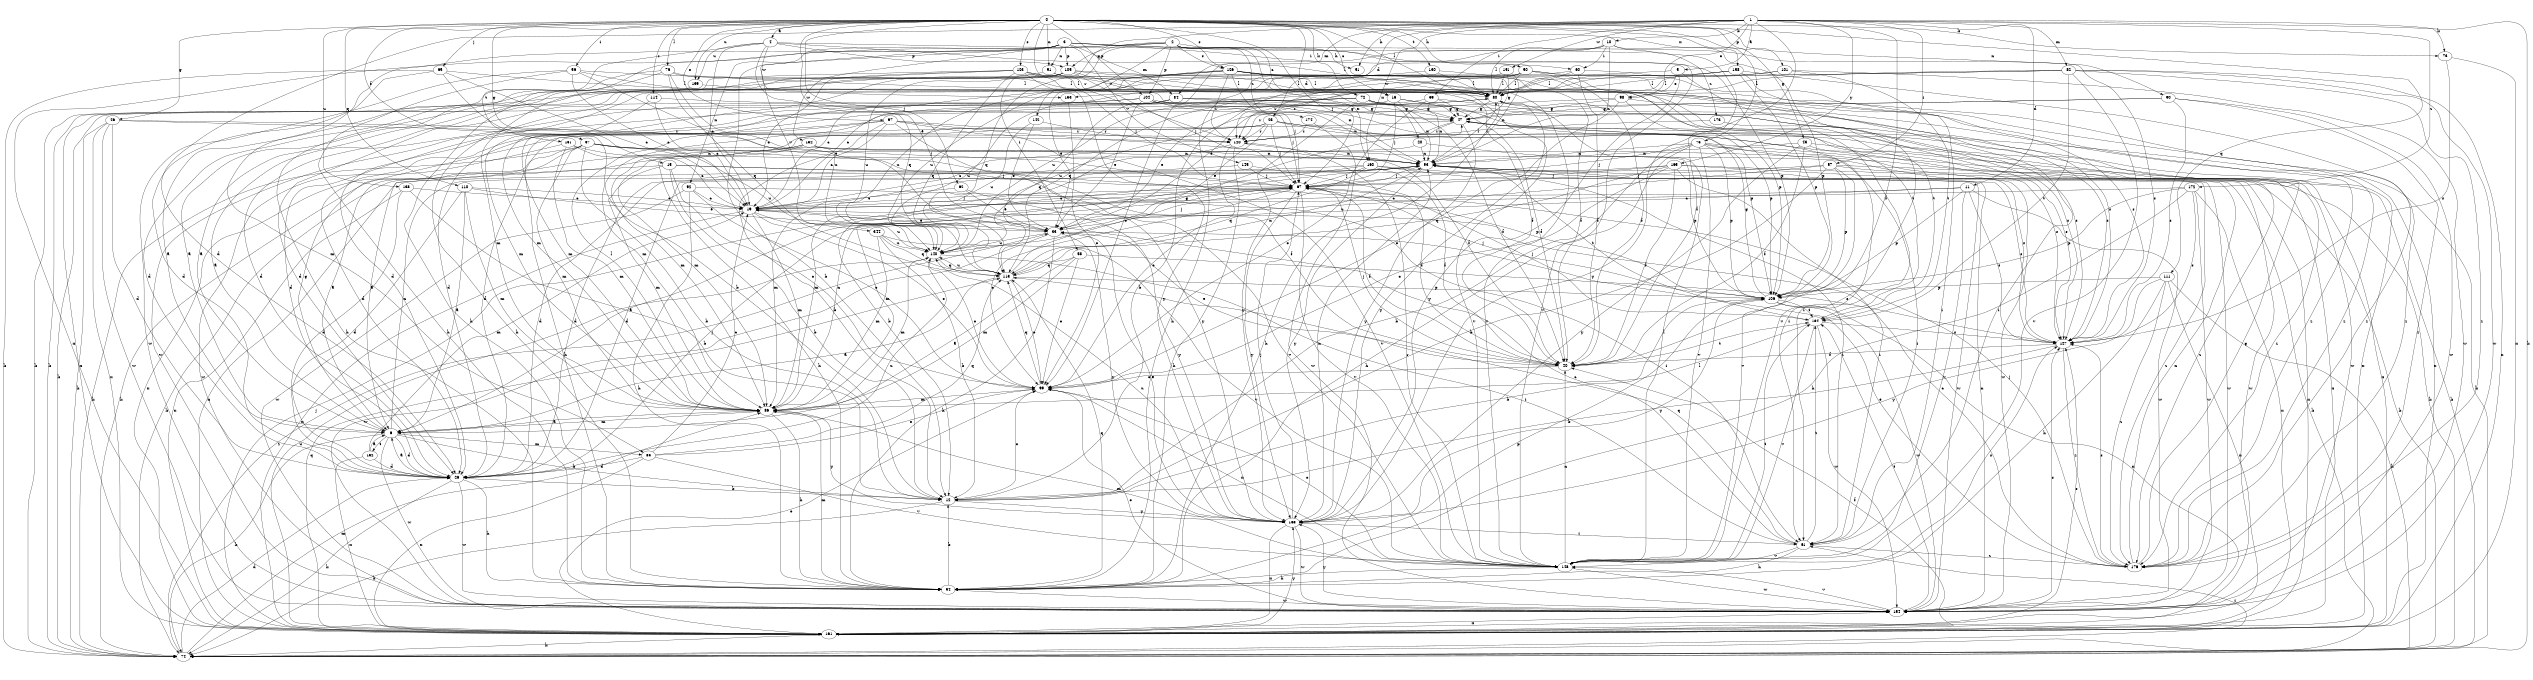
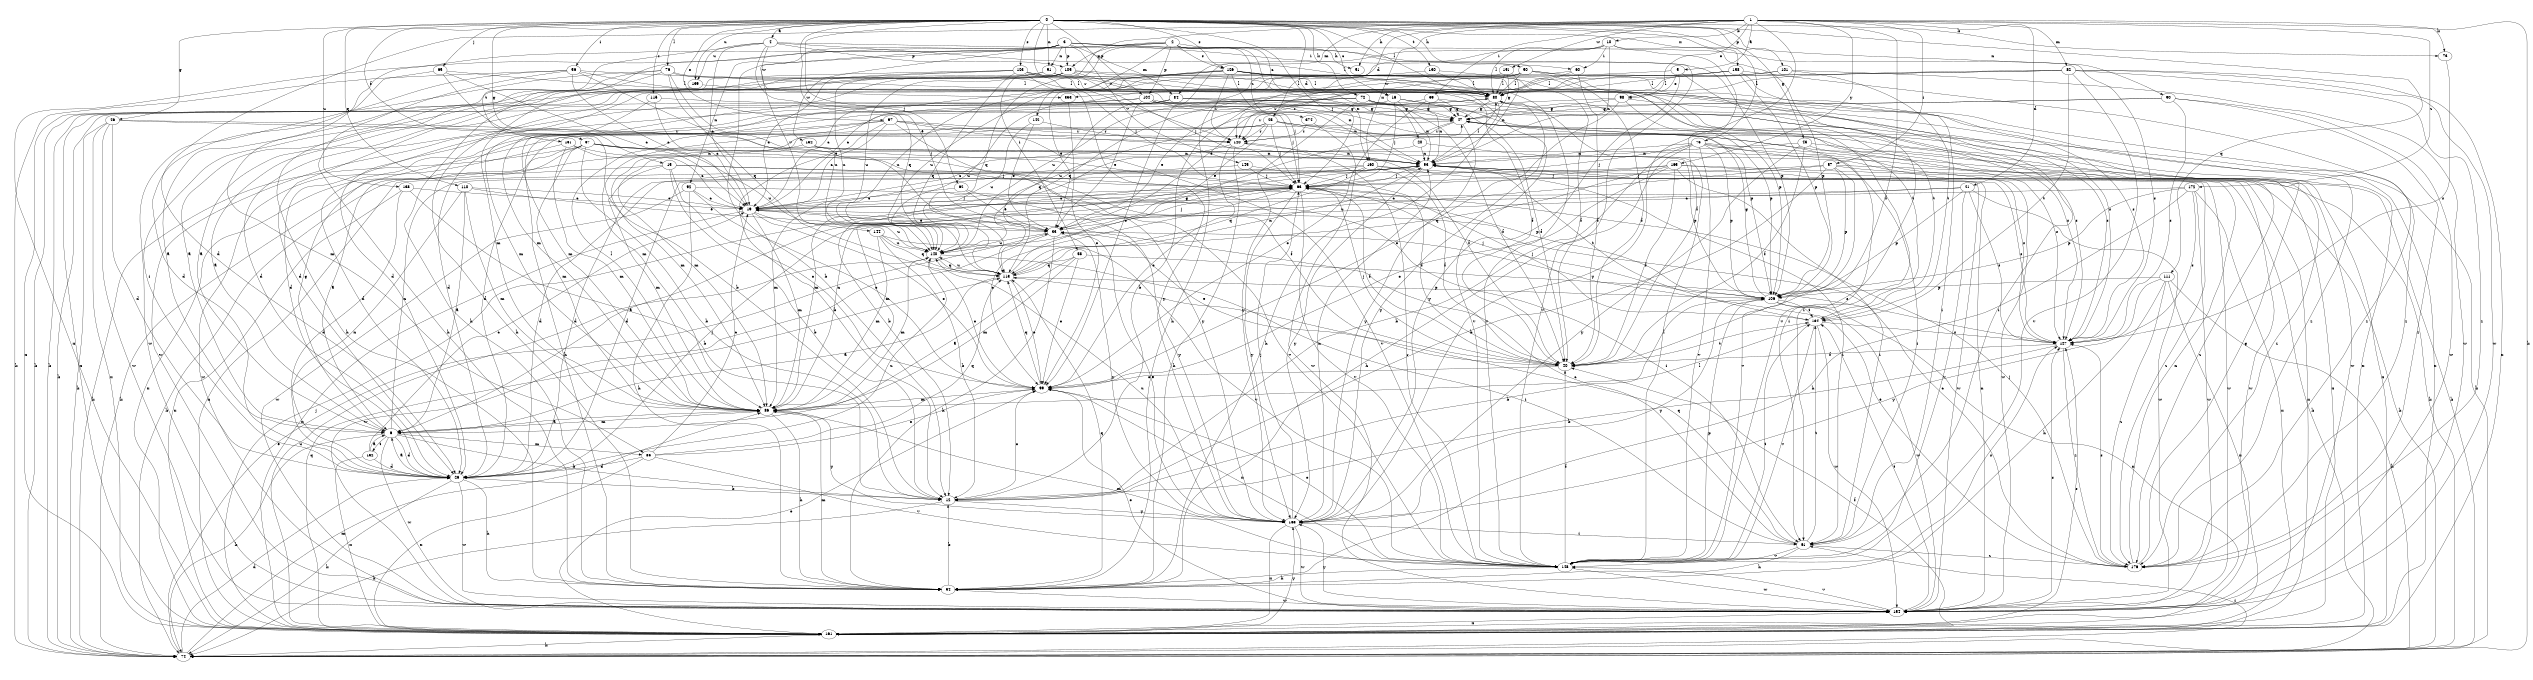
node "114": label "114" -> "115"
node "153": label "153" -> "353"
edge "91" -> "140": added, label "u"
node "174": label "174" -> "374"
node "173": removed
edge "60" -> "176": removed, label "z"
node "67": label "67" -> "63"
node "11": label "11" -> "21"
edge "152" -> "6": removed, label "a"
node "344": label "344" -> "144"
edge "65" -> "74": now "56" -> "74"
edge "123" -> "26": label "d" -> "i"
edge "152" -> "54": removed, label "h"
edge "110" -> "26": label "d" -> "n"
edge "132" -> "19": label "m" -> "c"
edge "74" -> "33": label "z" -> "e"
edge "148" -> "40": label "n" -> "f"
edge "54" -> "106": now "148" -> "106"
edge "73" -> "161": now "76" -> "161"
